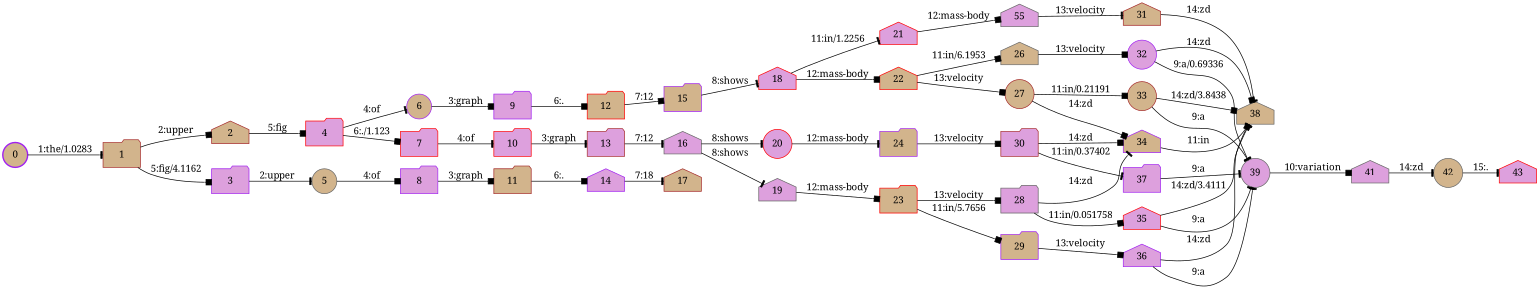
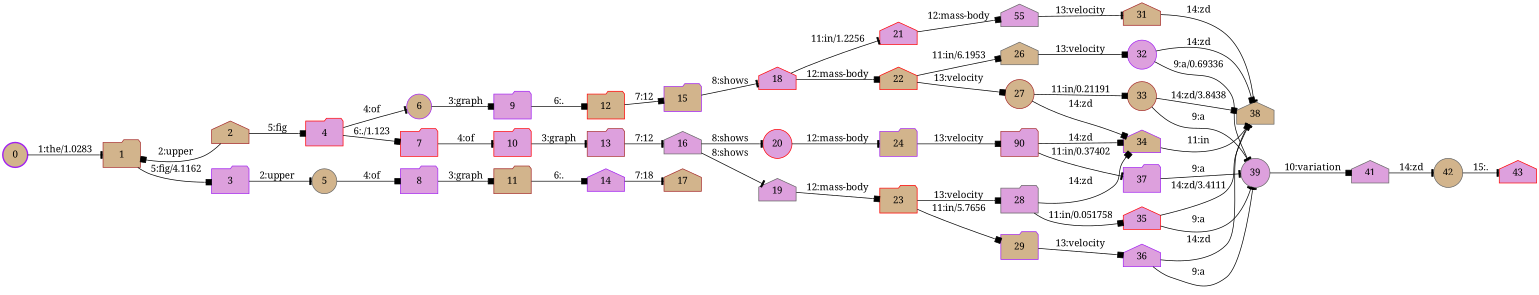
edge "1" -> "2": reversed
node "30": label "30" -> "90"
edge "28" -> "34": arrowhead tee -> box
